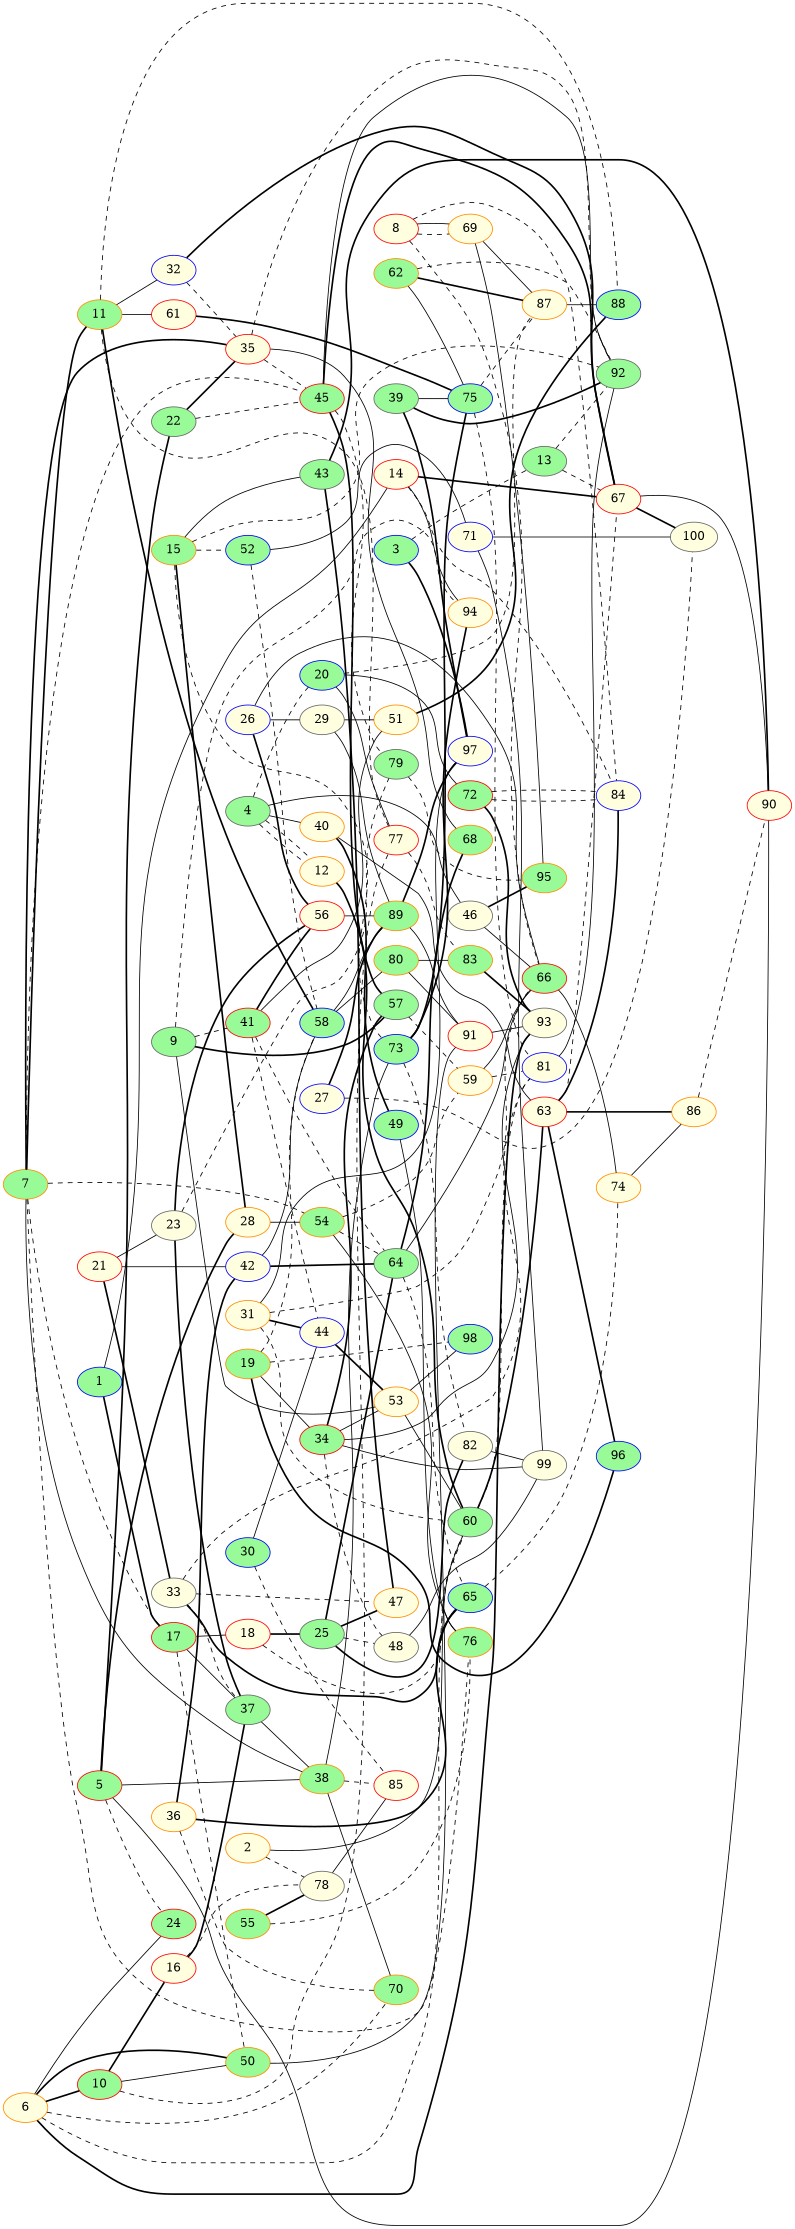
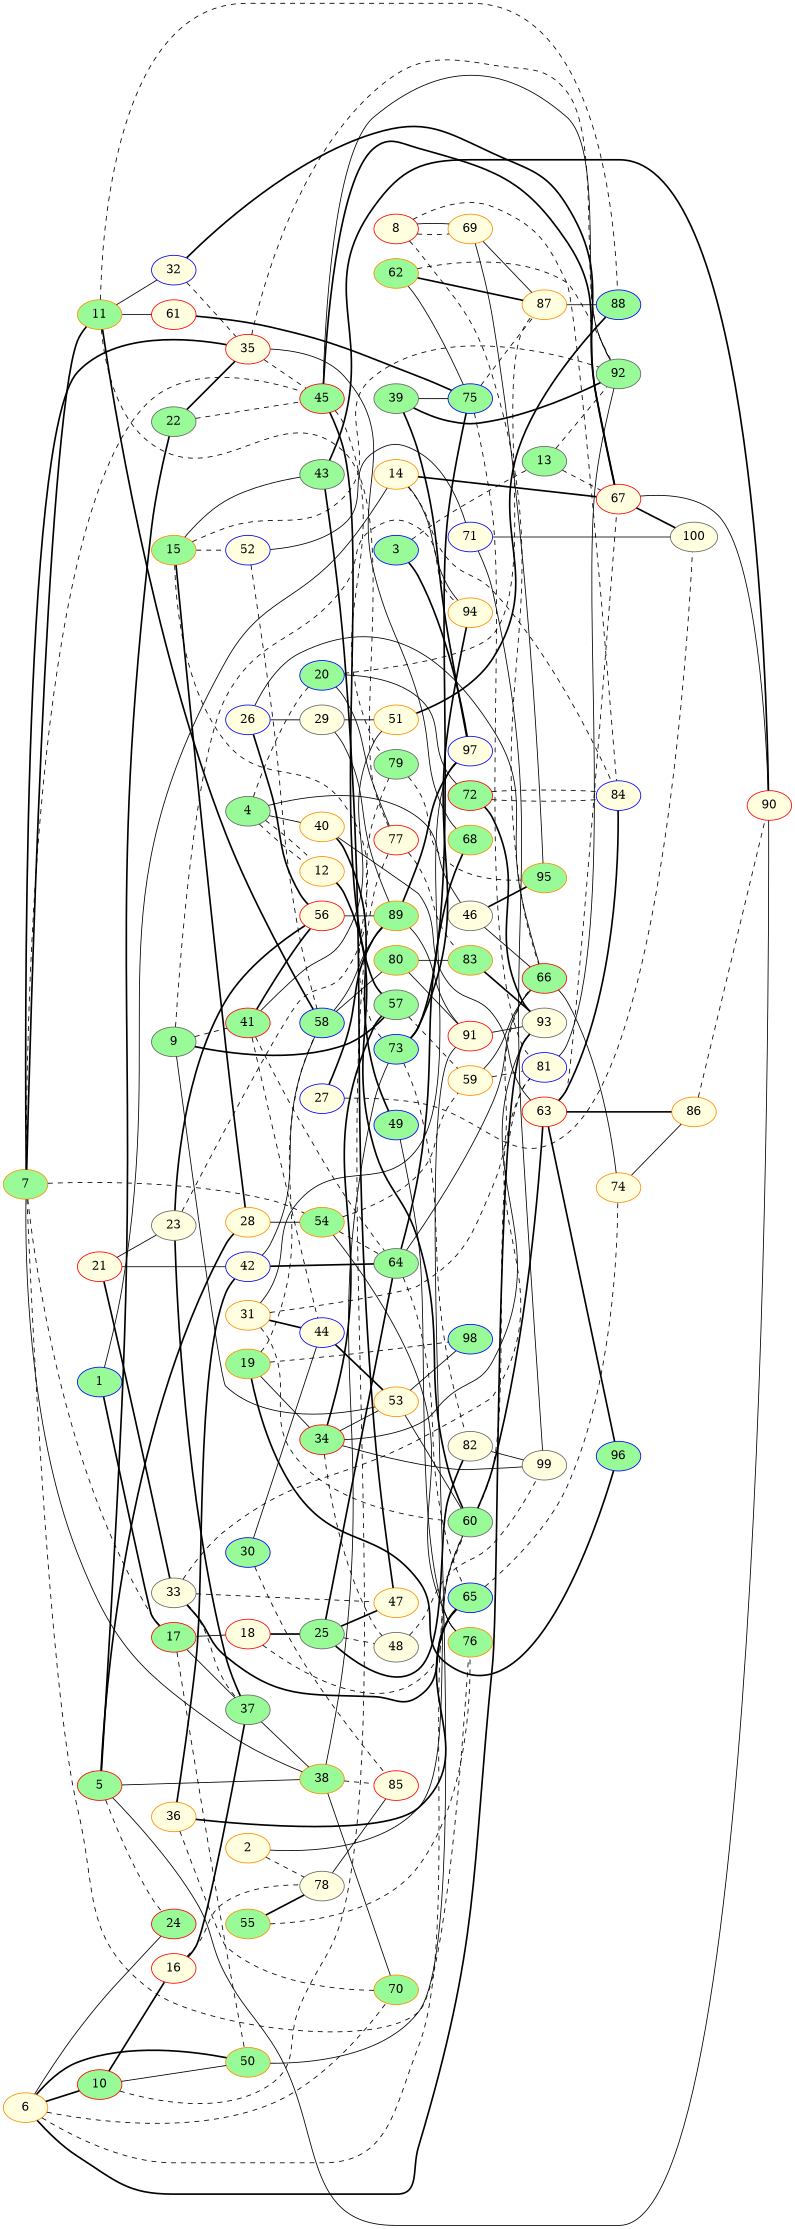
node "14": color red -> darkorange
node "52": fillcolor palegreen -> lightyellow
edge "99" -- "48": style solid -> dashed
